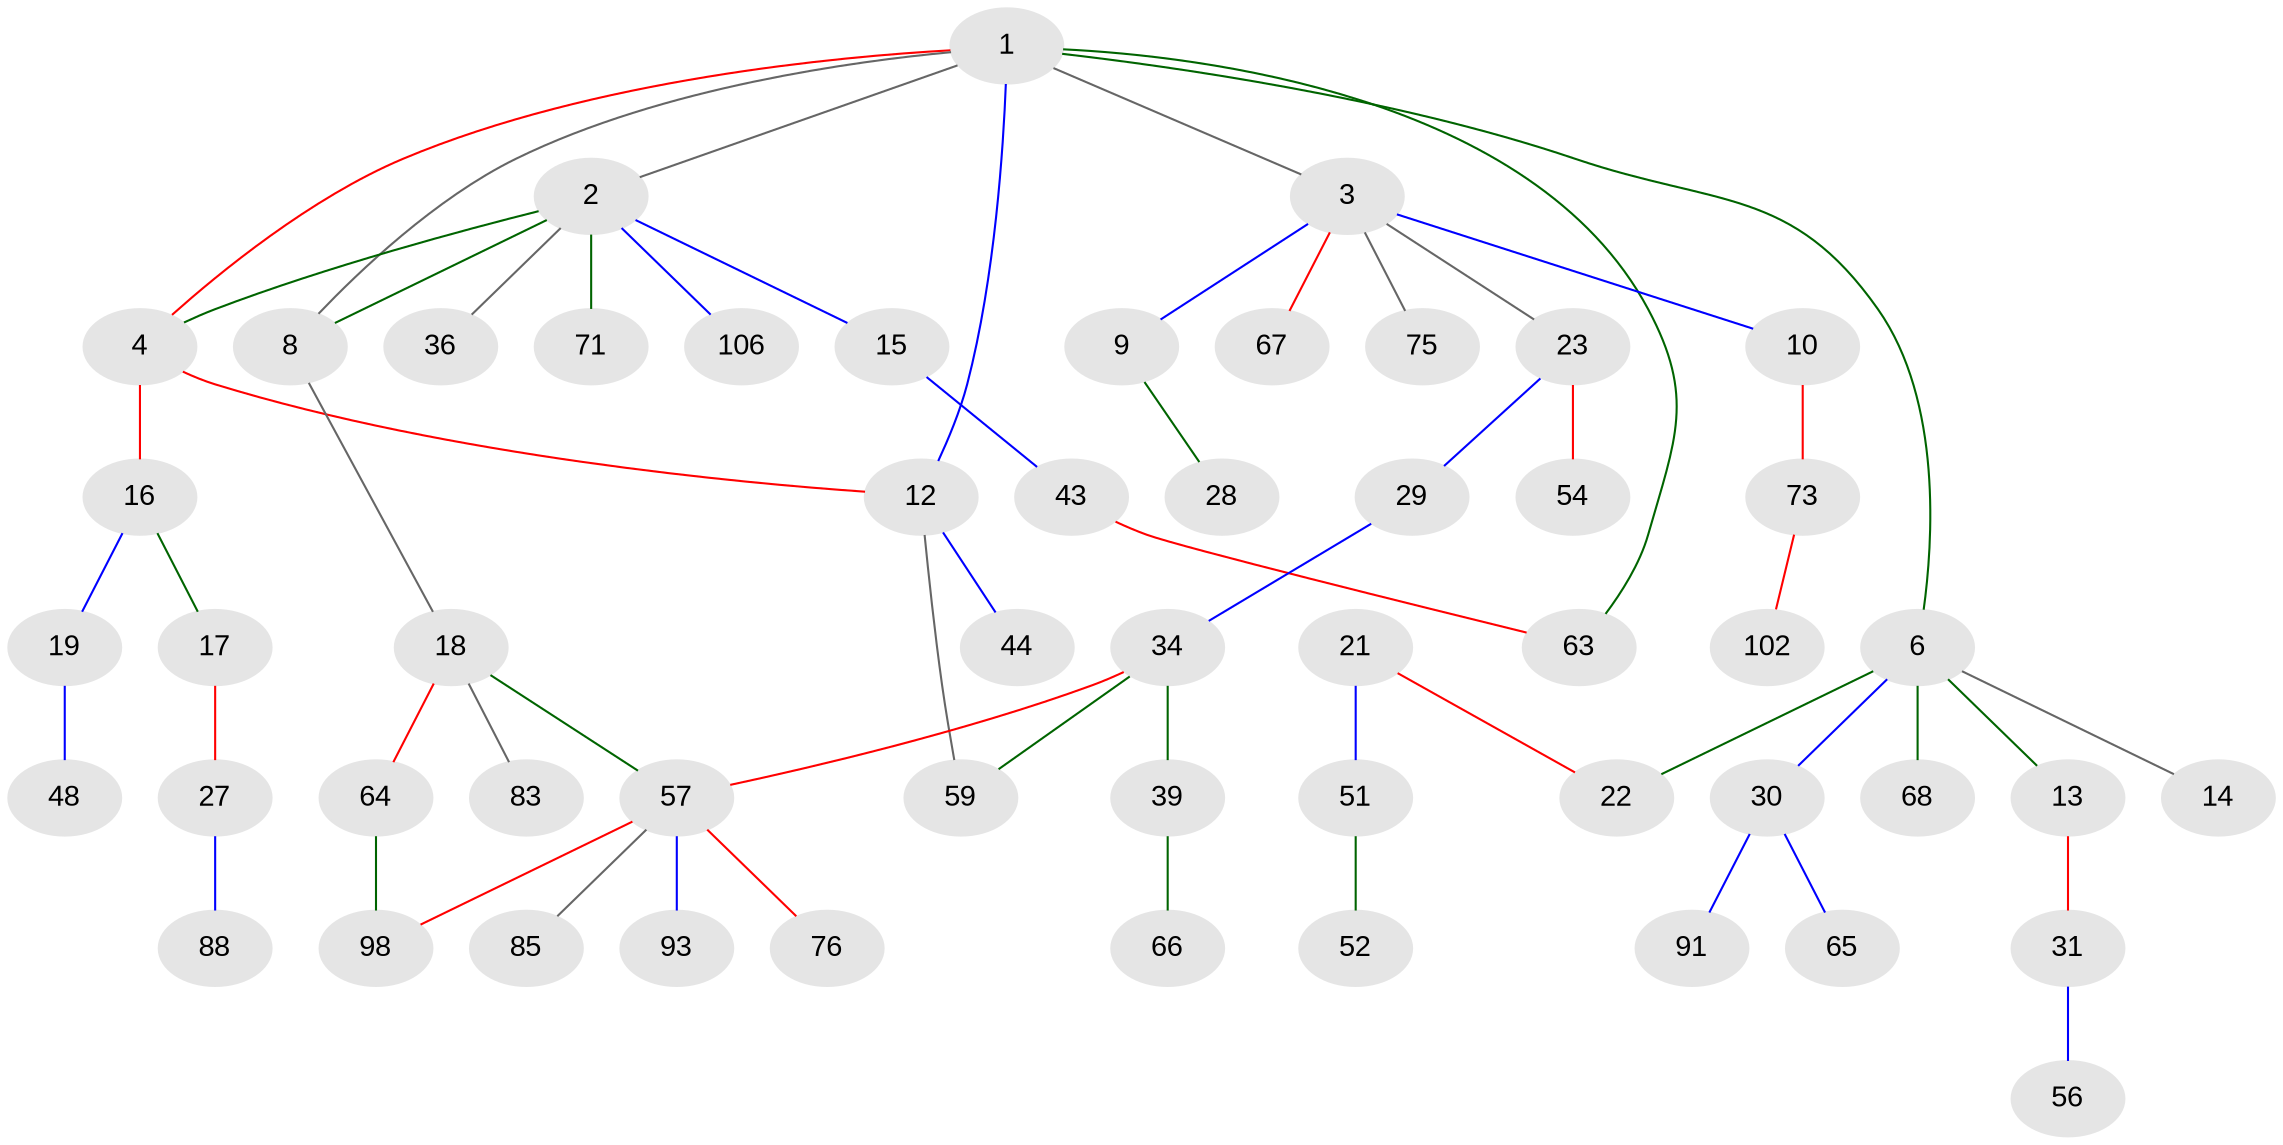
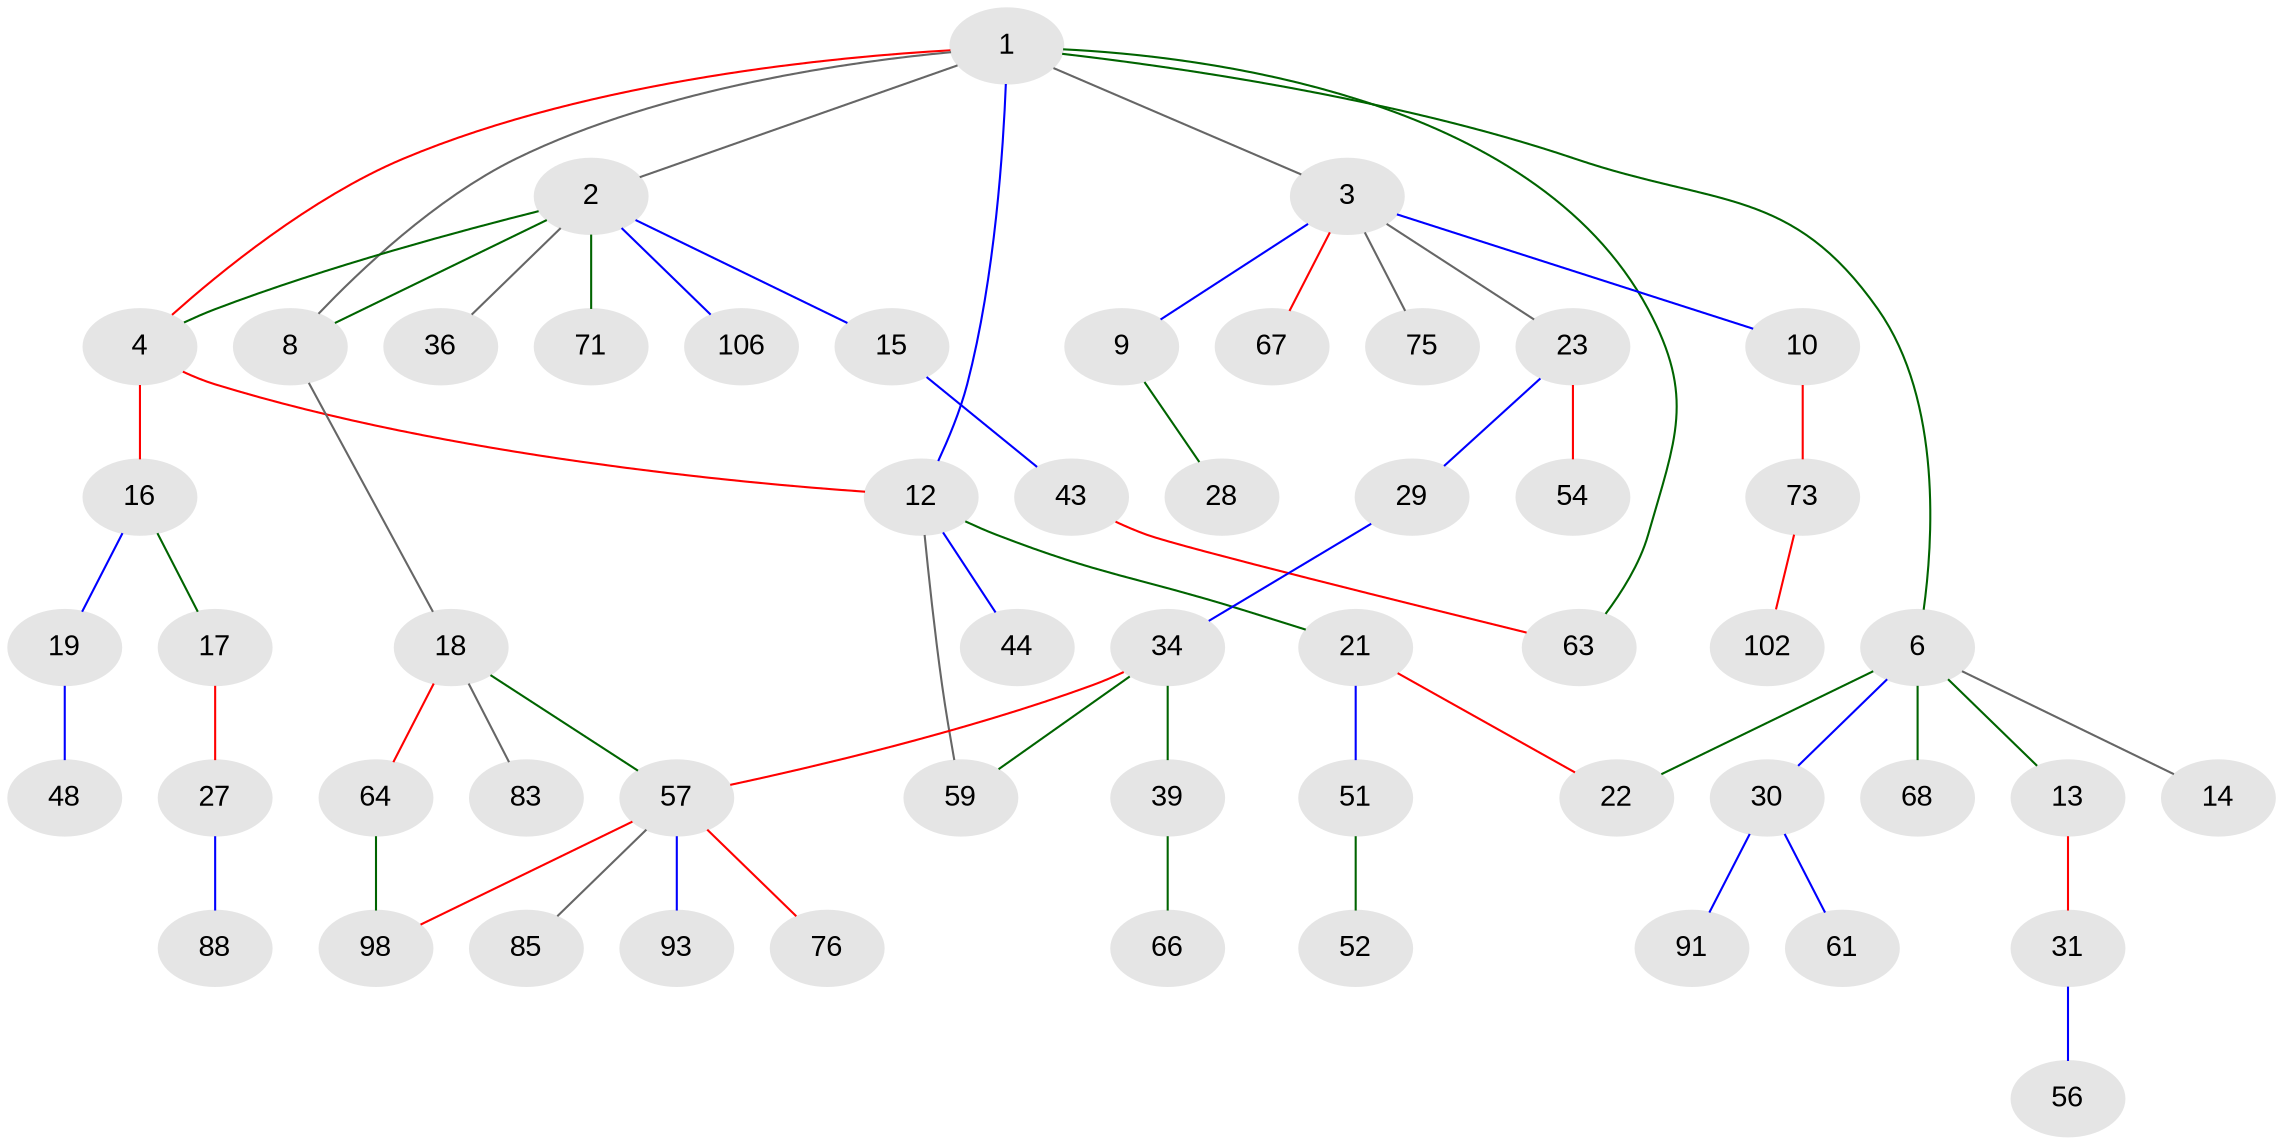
edge "12" -- "21": added
node "65": label "65" -> "61"
